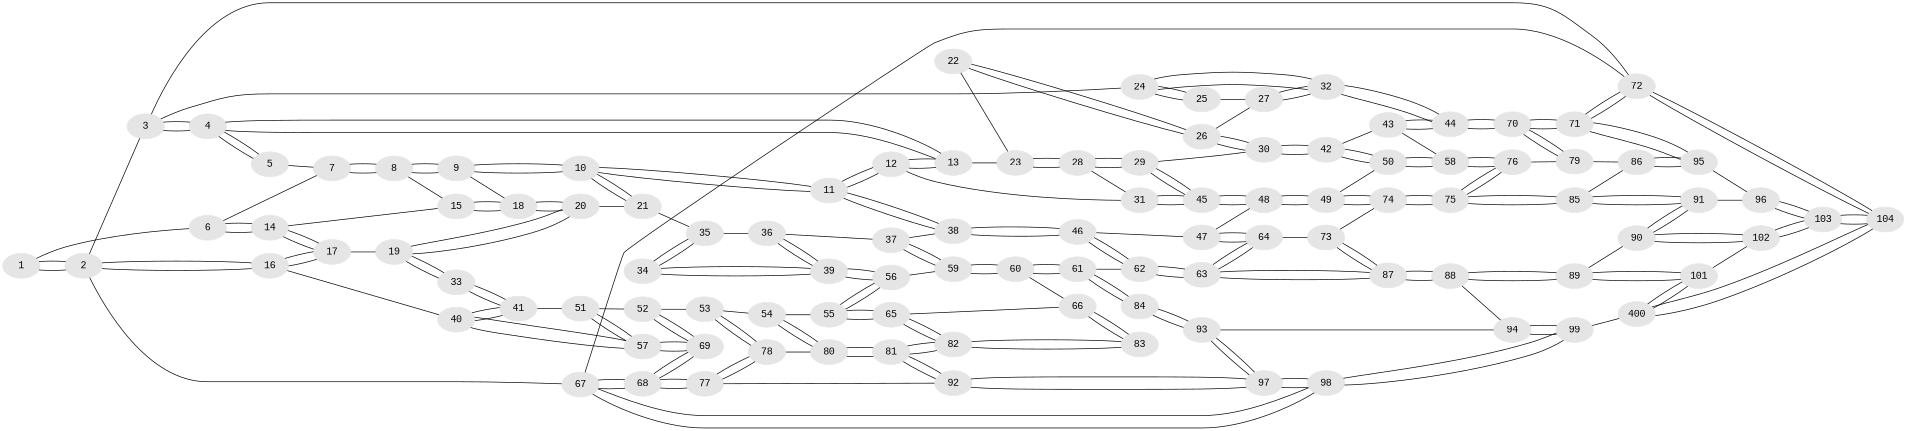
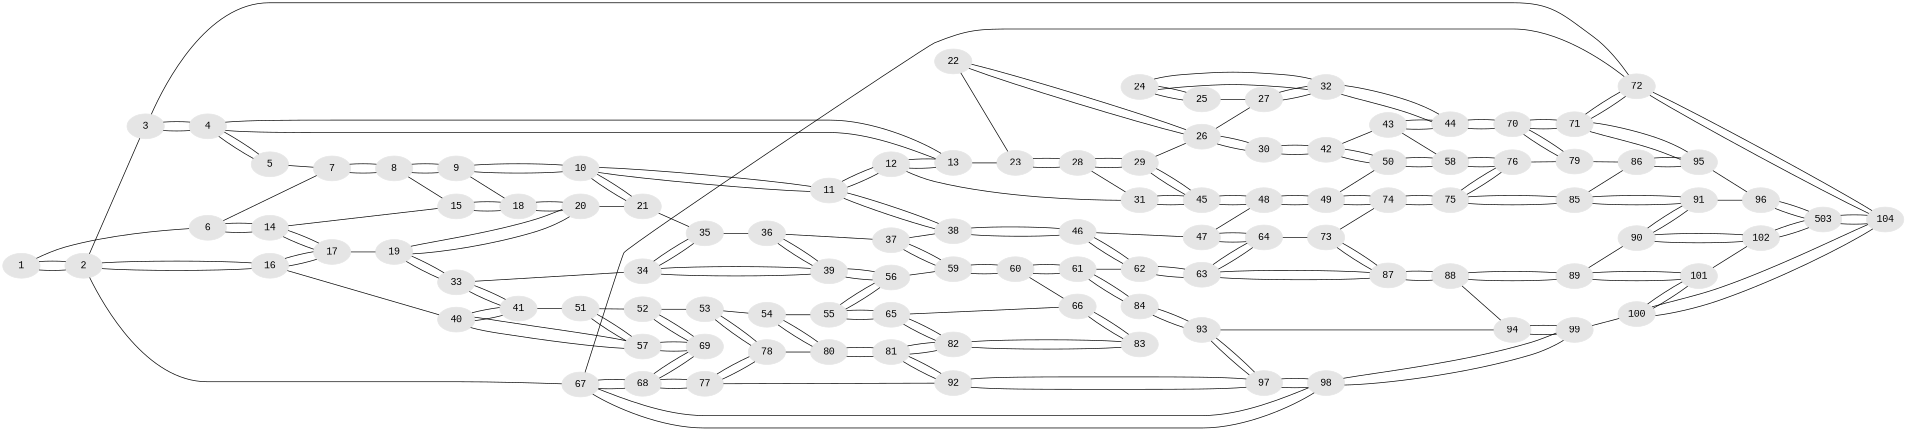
edge "24" -- "3": removed
edge "30" -- "29": now "26" -- "29"
node "103": label "103" -> "503"
edge "34" -- "33": added
node "400": label "400" -> "100"
